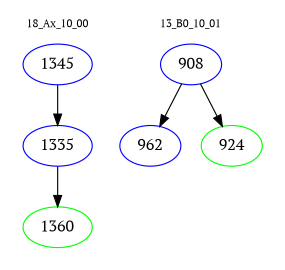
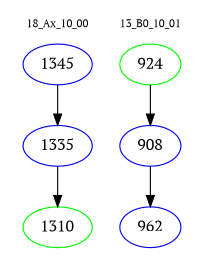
edge "908" -> "924": reversed
node "1360": label "1360" -> "1310"
